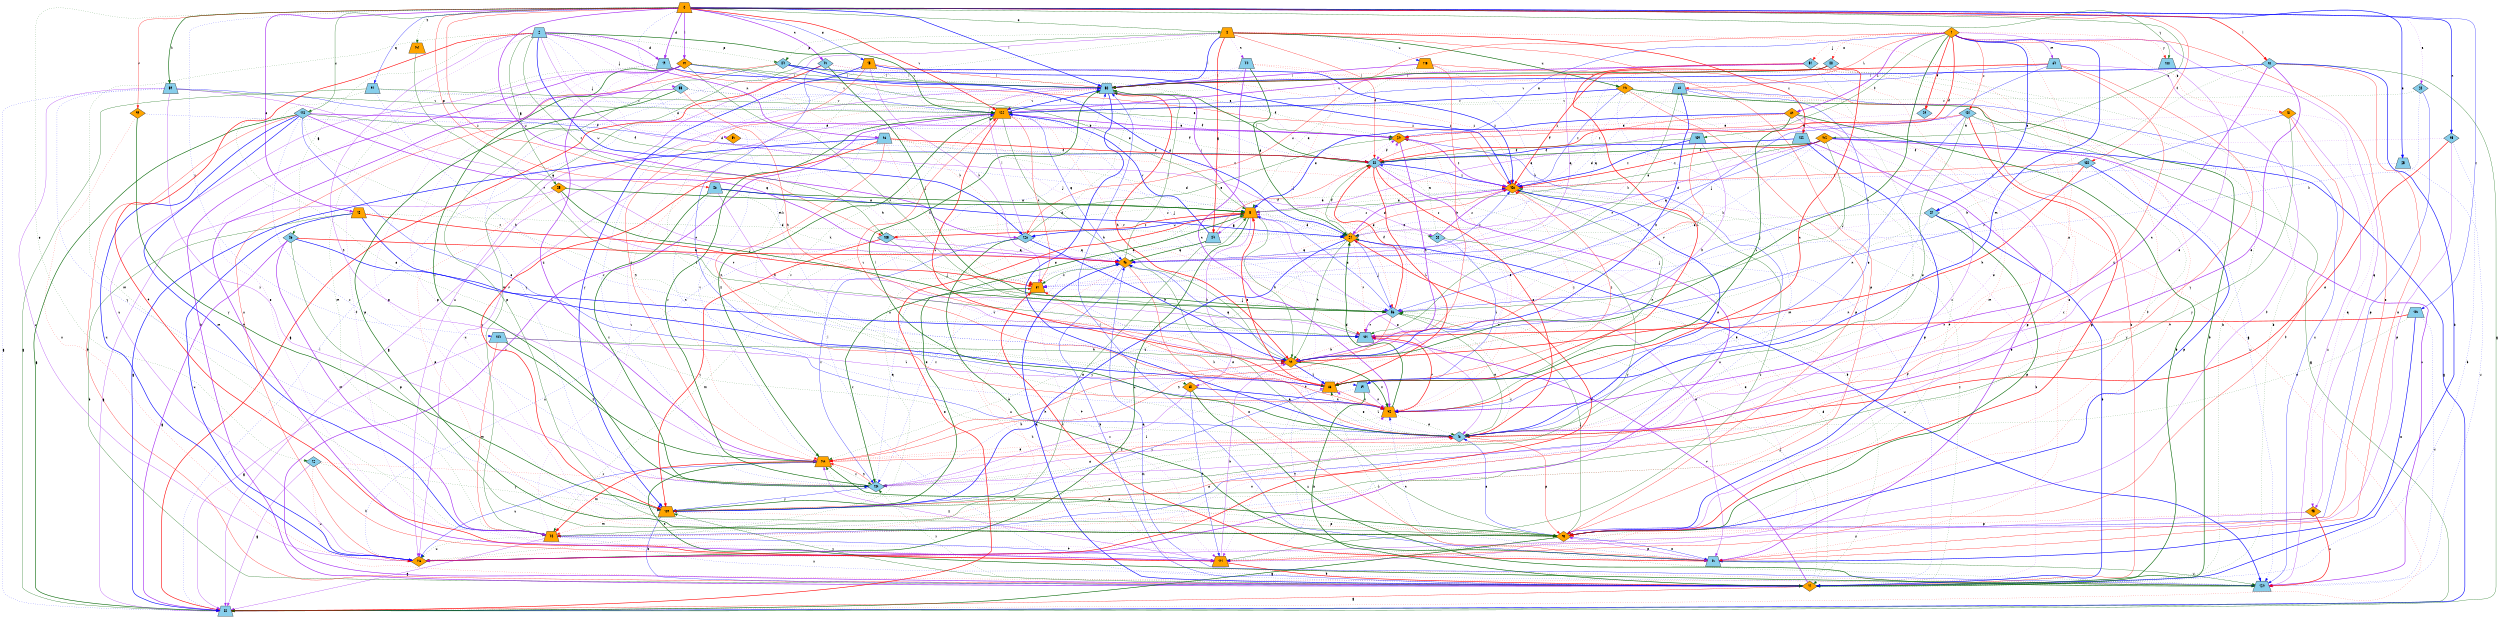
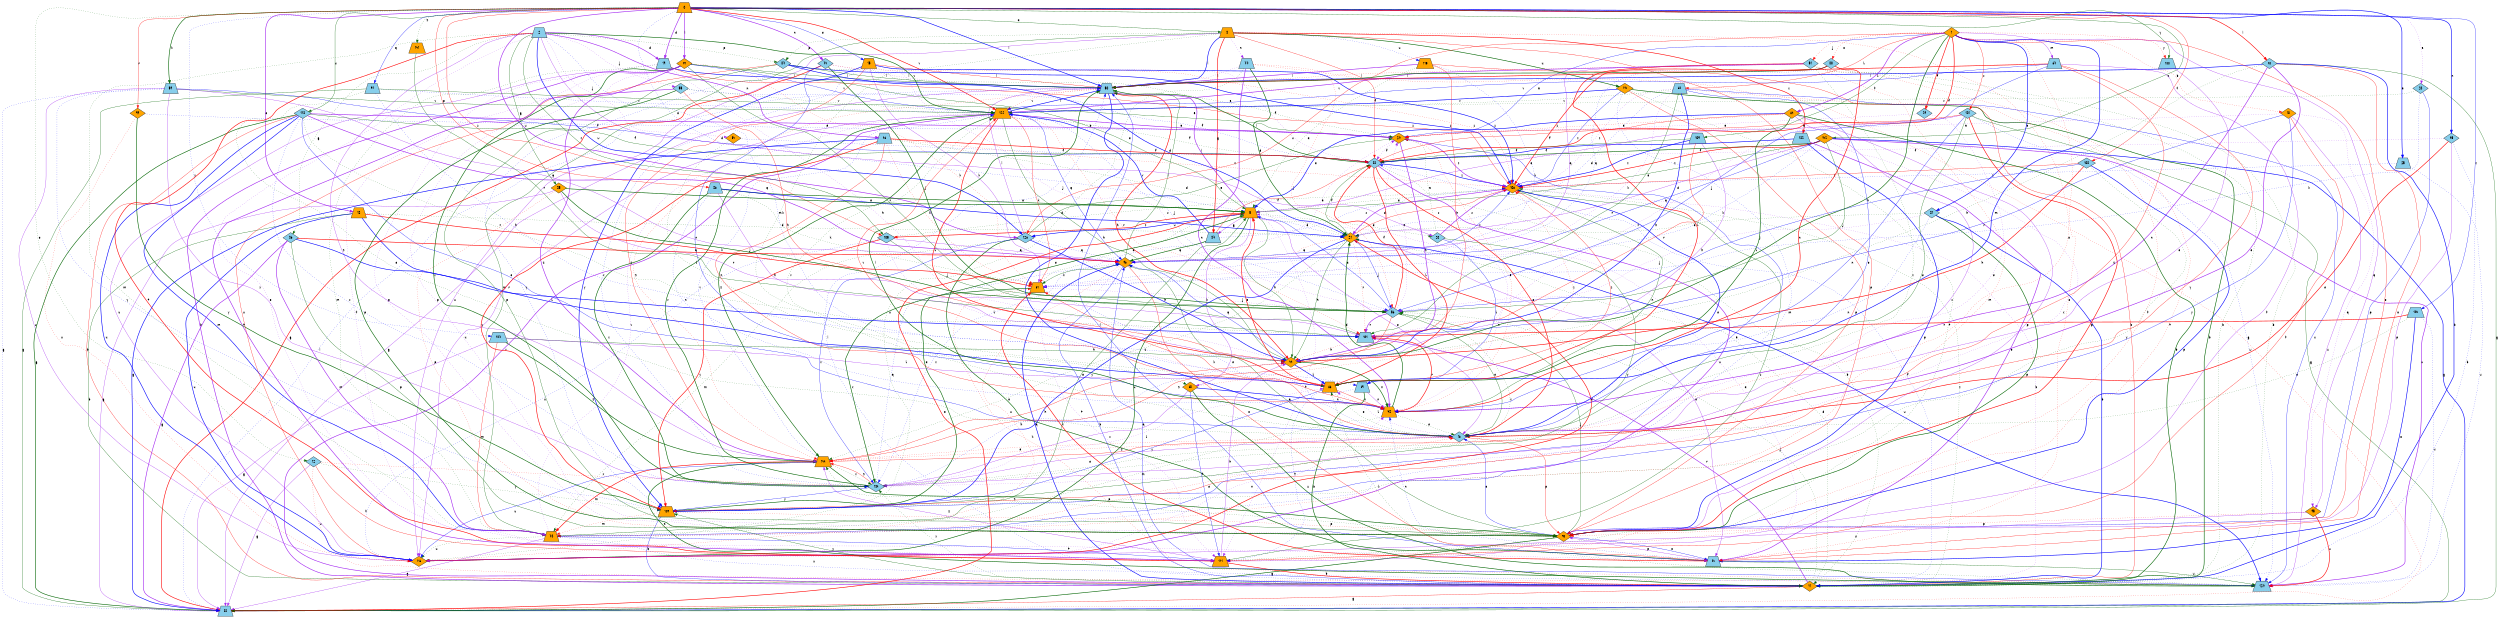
edge "10" -> "139": color darkgreen -> blue
